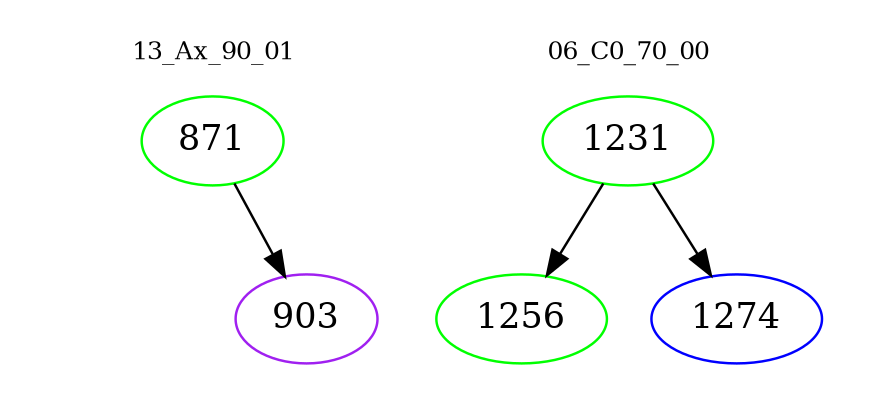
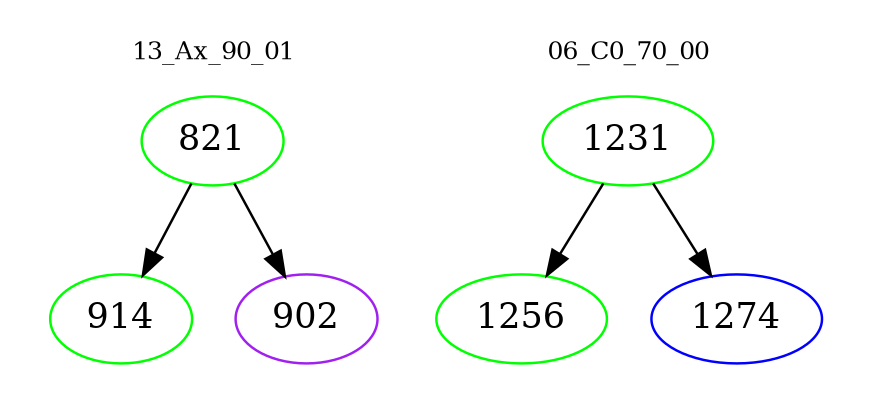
node "871": label "871" -> "821"
node "914": added
node "903": label "903" -> "902"
